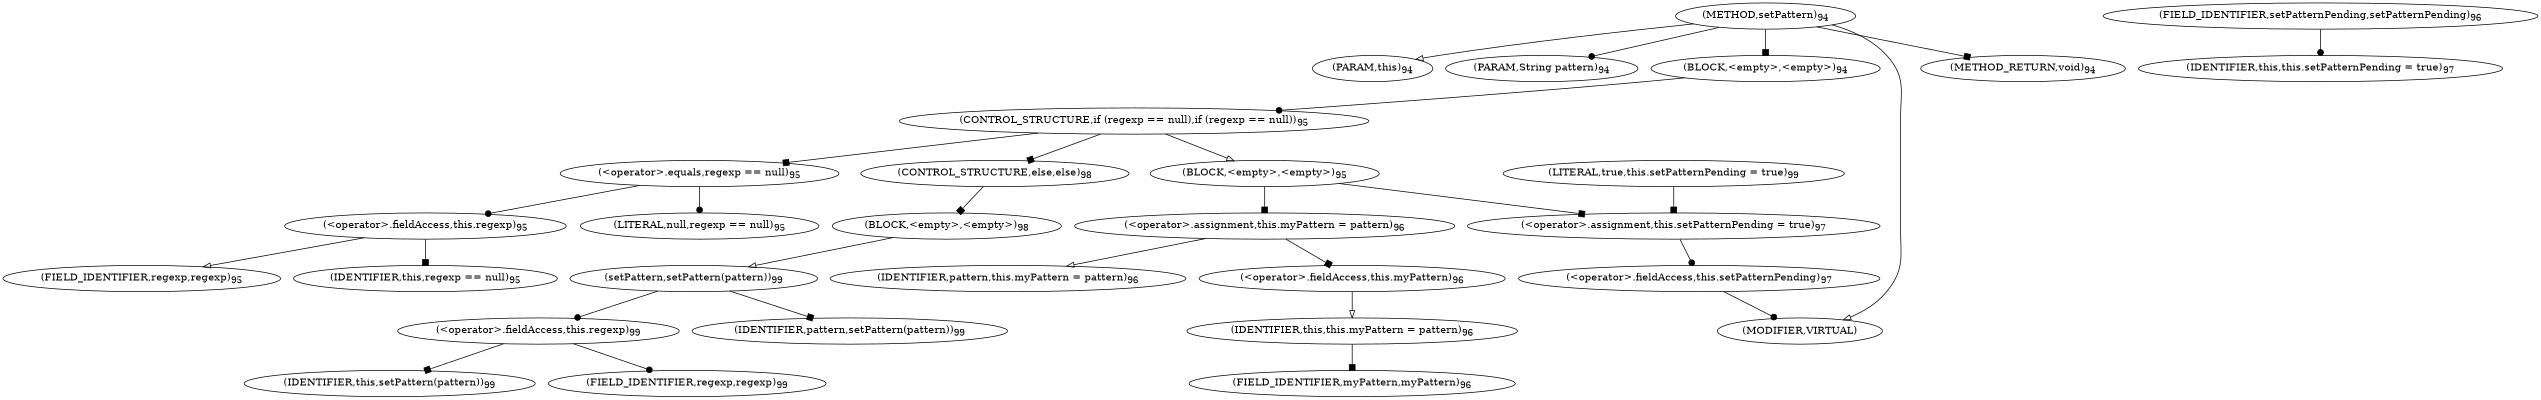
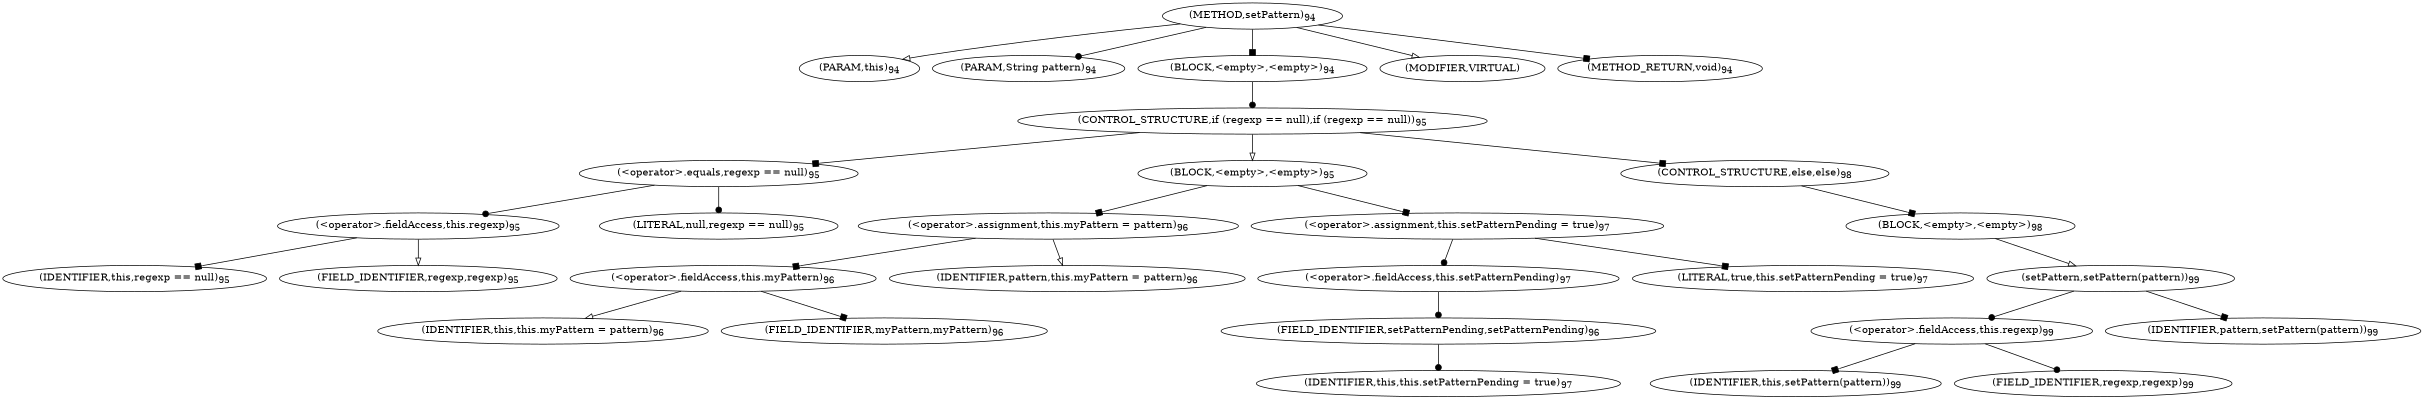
node "(LITERAL,true,this.setPatternPending = true)": text "99" -> "97"
edge "(LITERAL,true,this.setPatternPending = true)" -> "(<operator>.assignment,this.setPatternPending = true)": reversed
edge "(<operator>.fieldAccess,this.setPatternPending)" -> "(MODIFIER,VIRTUAL)": now "(<operator>.fieldAccess,this.setPatternPending)" -> "(FIELD_IDENTIFIER,setPatternPending,setPatternPending)"
edge "(IDENTIFIER,this,this.myPattern = pattern)" -> "(FIELD_IDENTIFIER,myPattern,myPattern)": now "(<operator>.fieldAccess,this.myPattern)" -> "(FIELD_IDENTIFIER,myPattern,myPattern)"
